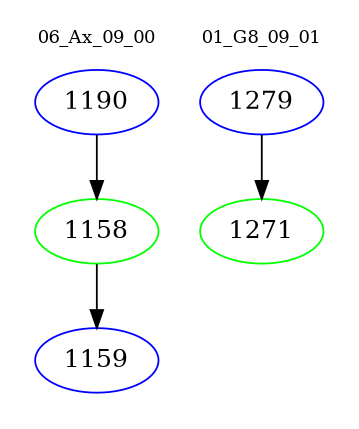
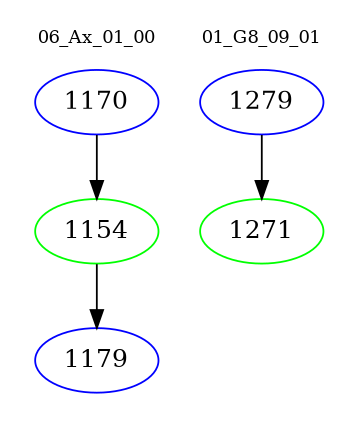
cluster "06_Ax_09_00": label "06_Ax_09_00" -> "06_Ax_01_00"
node "1190": label "1190" -> "1170"
node "1158": label "1158" -> "1154"
node "1159": label "1159" -> "1179"
